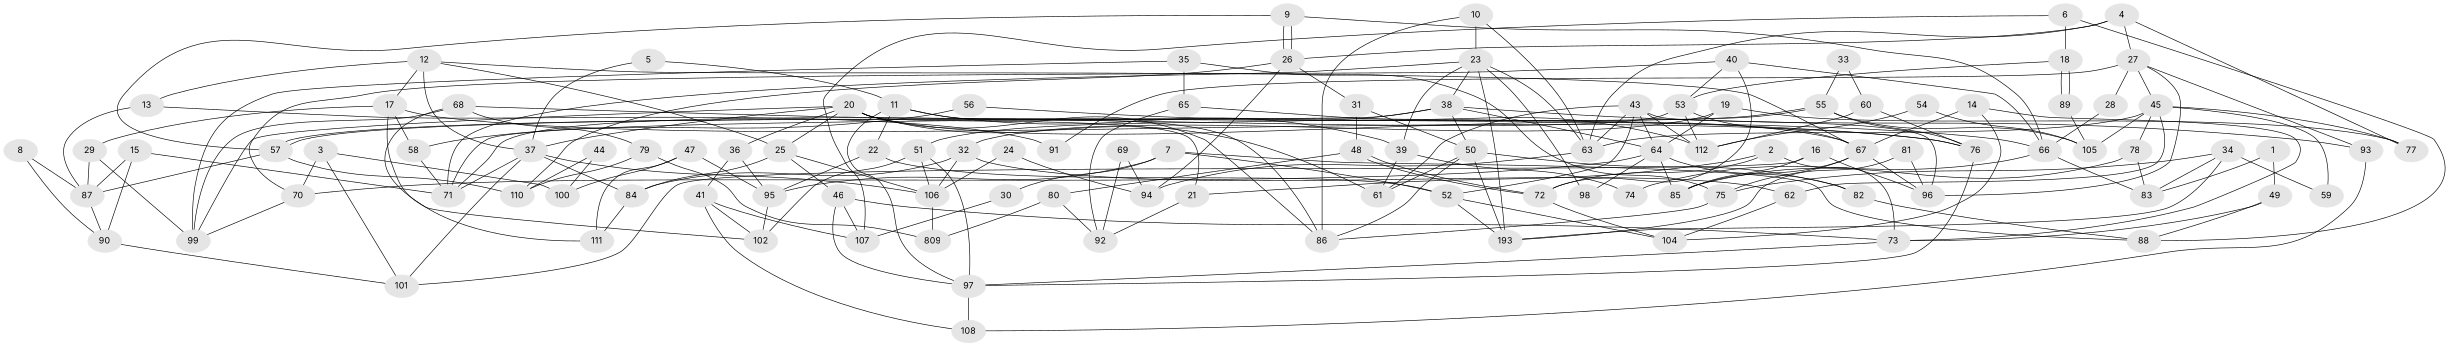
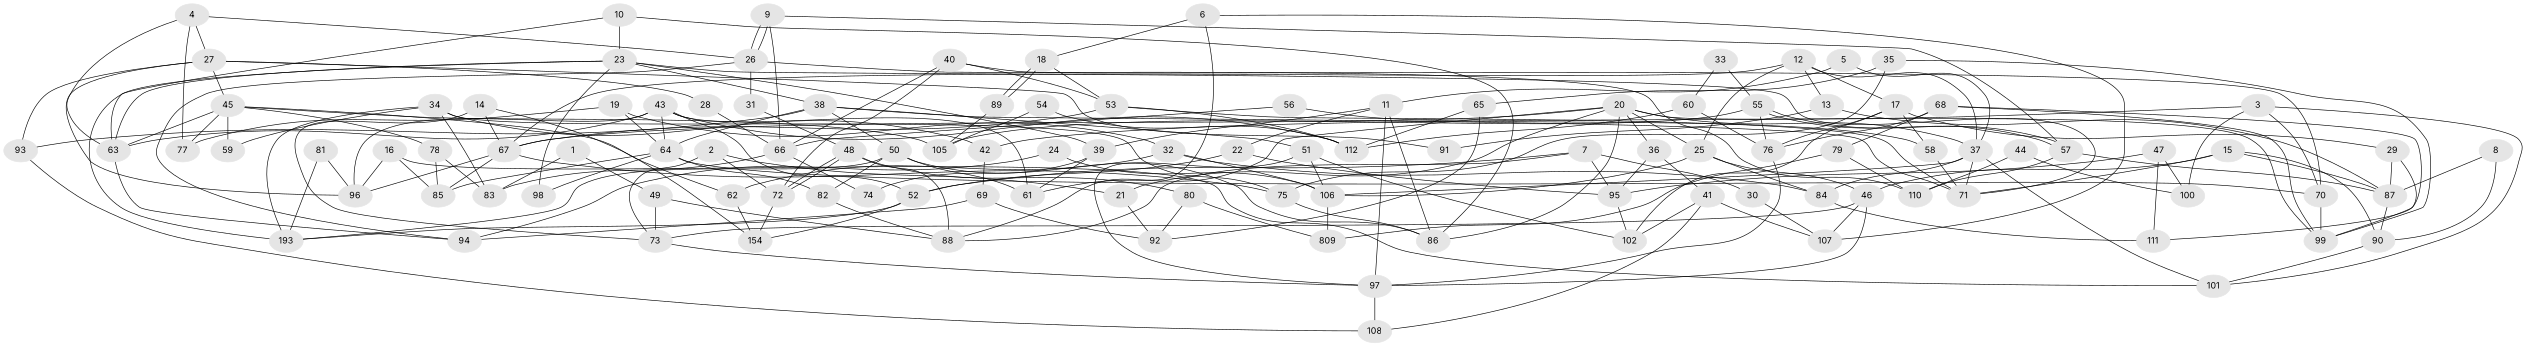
edge "31" -- "50": removed
node "42": added
edge "15" -- "46": added
edge "48" -- "88": added
node "104": label "104" -> "154"
